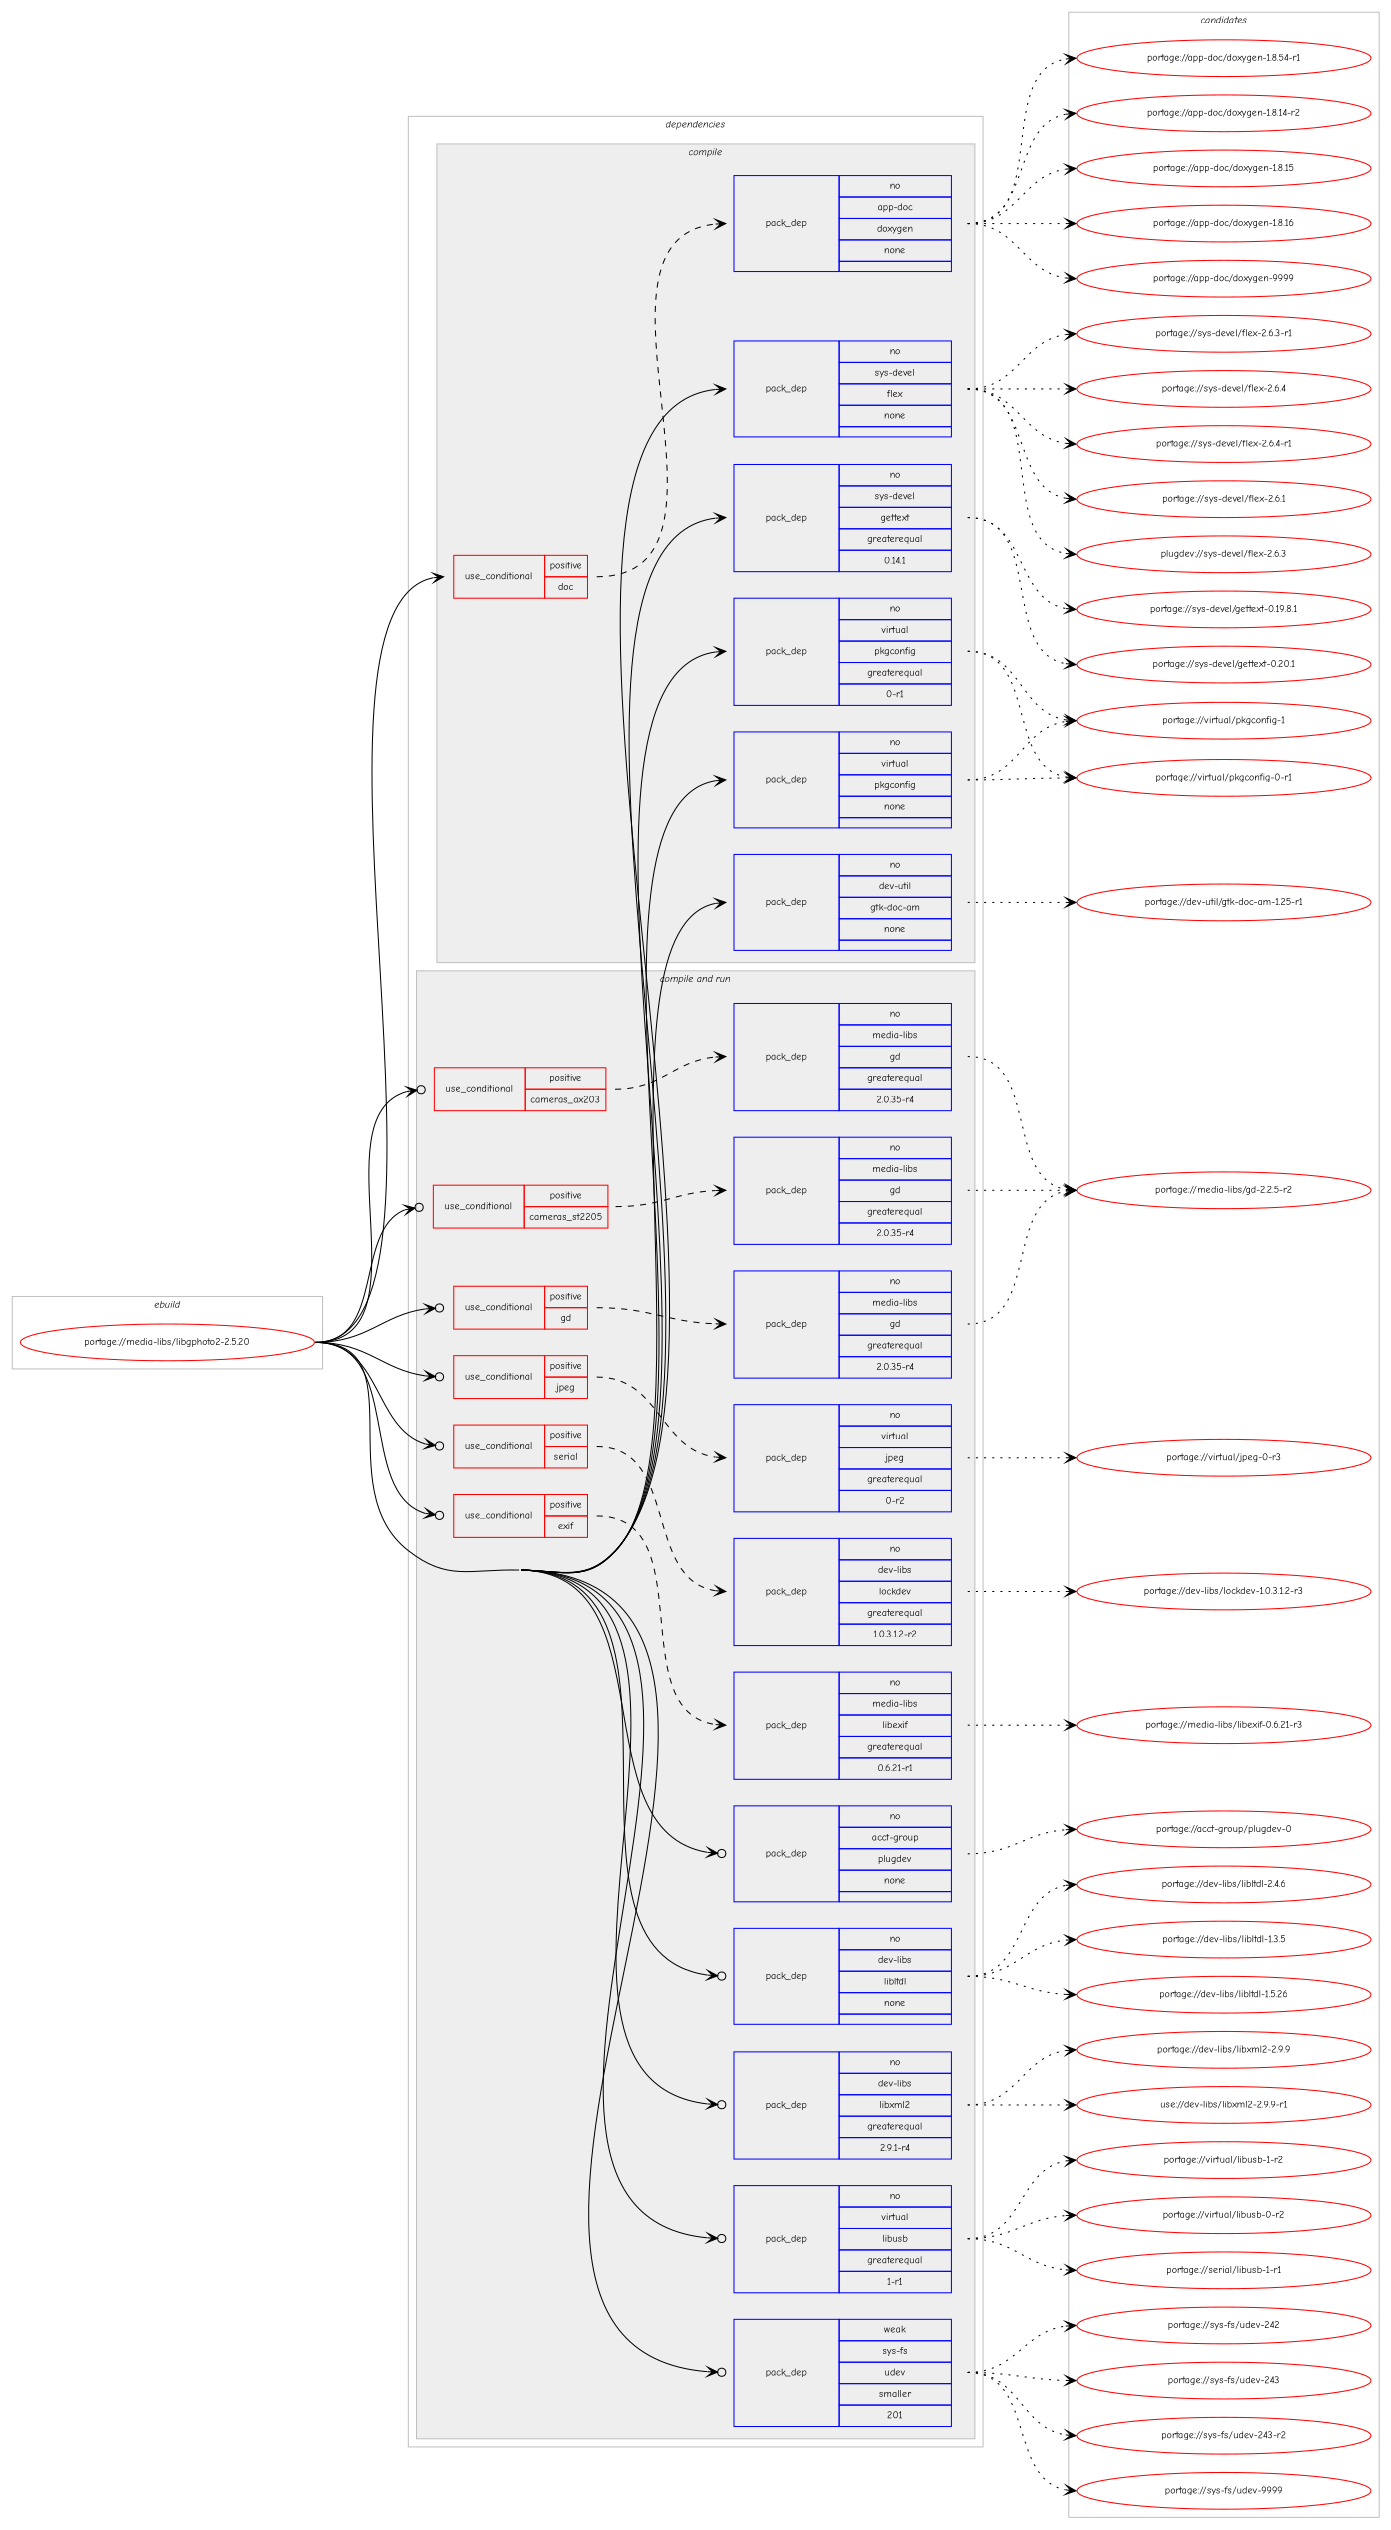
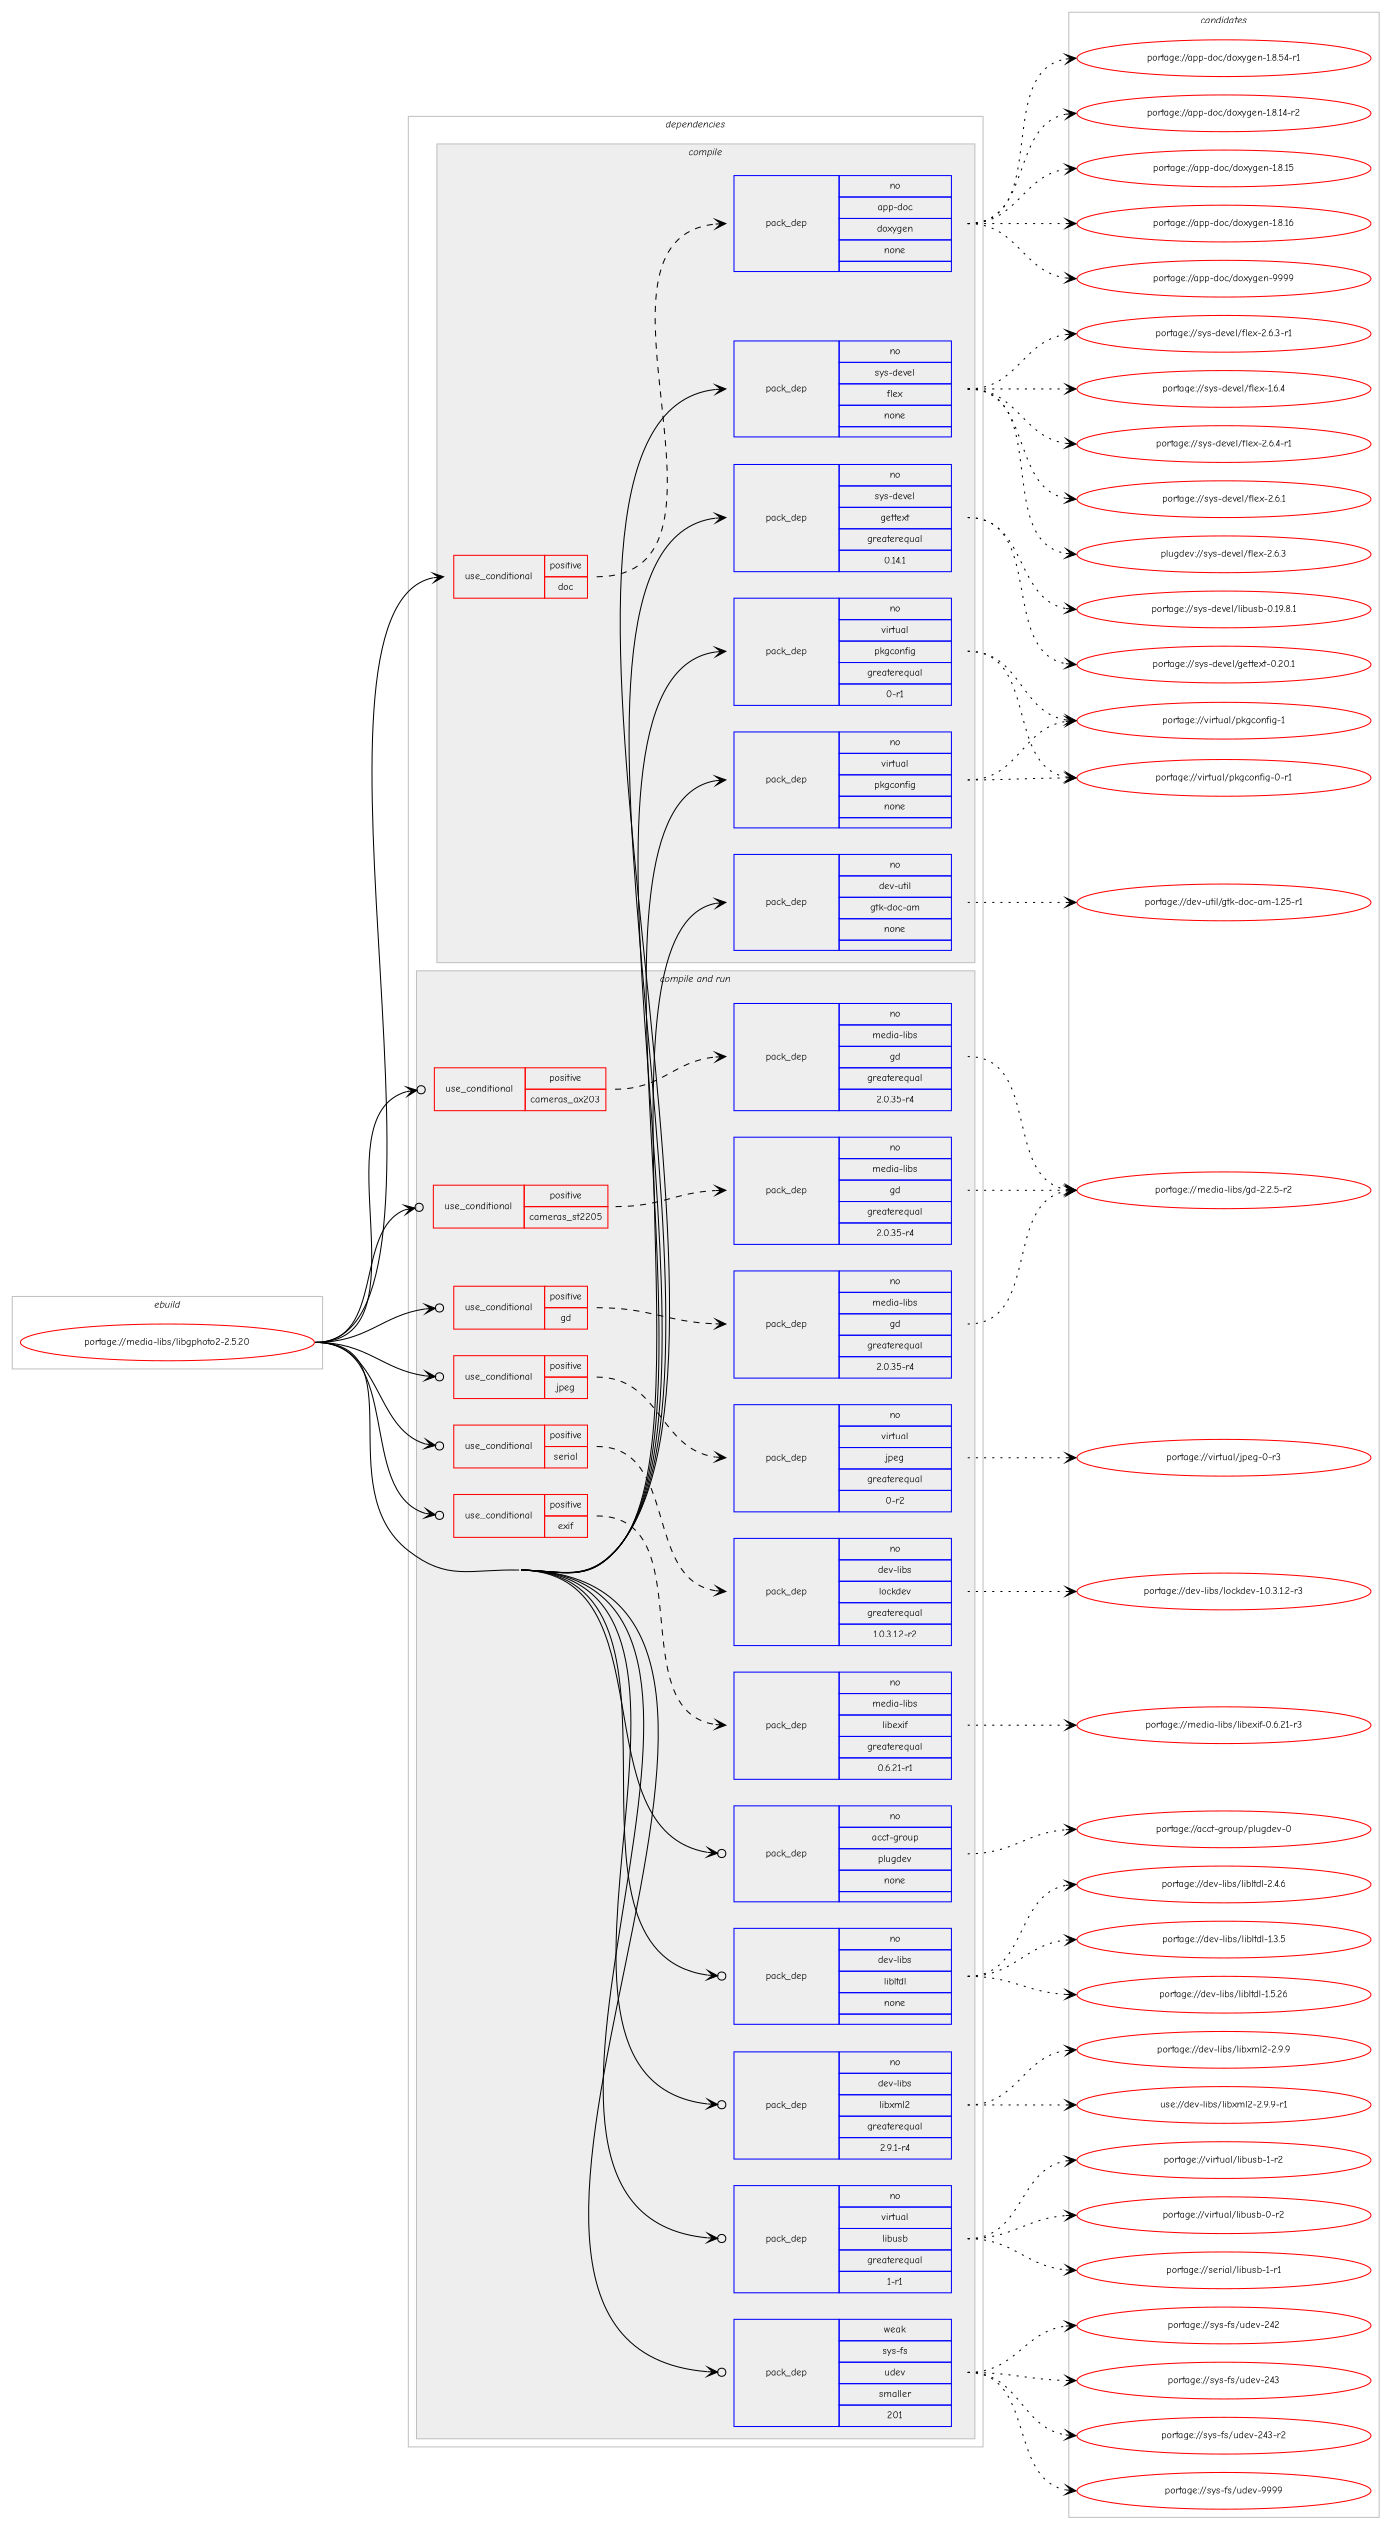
node "portage://sys-devel/flex-2.6.4": label "portage://sys-devel/flex-2.6.4" -> "portage://sys-devel/flex-1.6.4"
node "portage://sys-devel/gettext-0.19.8.1": label "portage://sys-devel/gettext-0.19.8.1" -> "portage://sys-devel/libusb-0.19.8.1"
